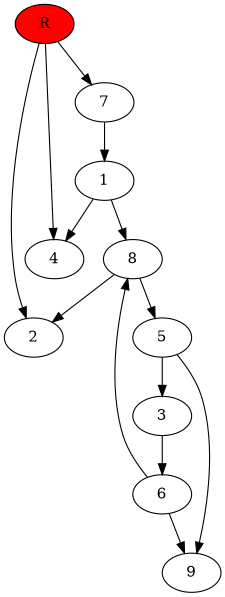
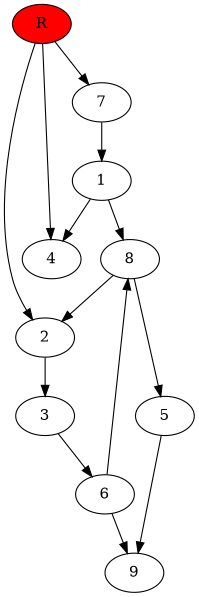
edge "5" -> "3": now "2" -> "3"
